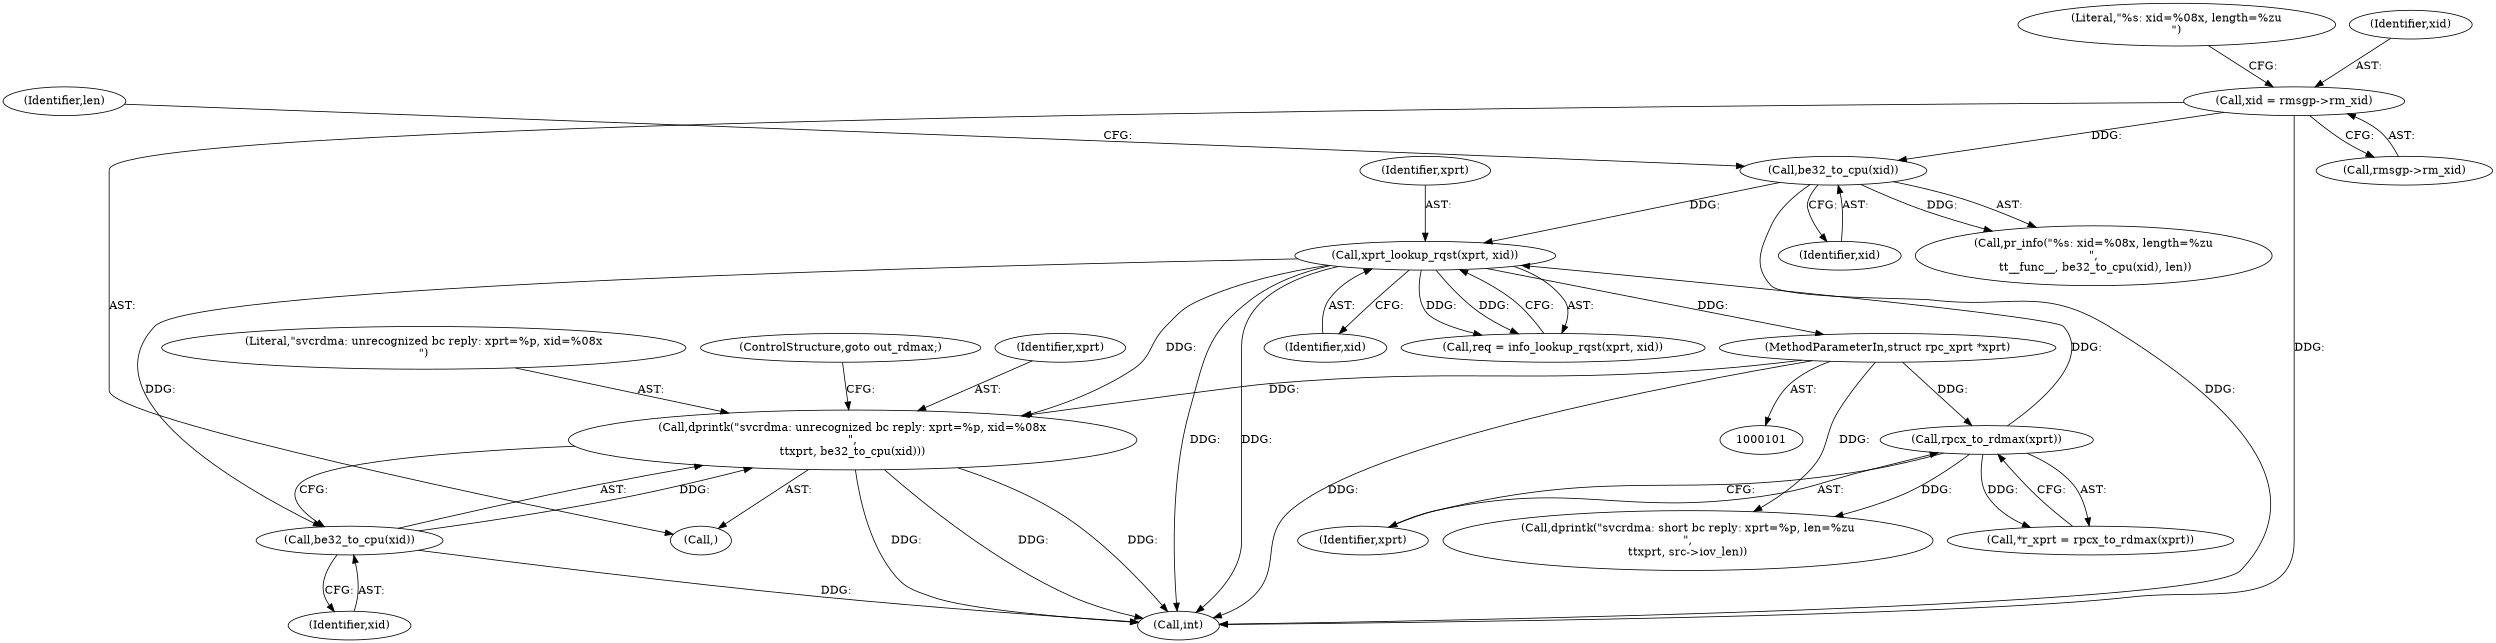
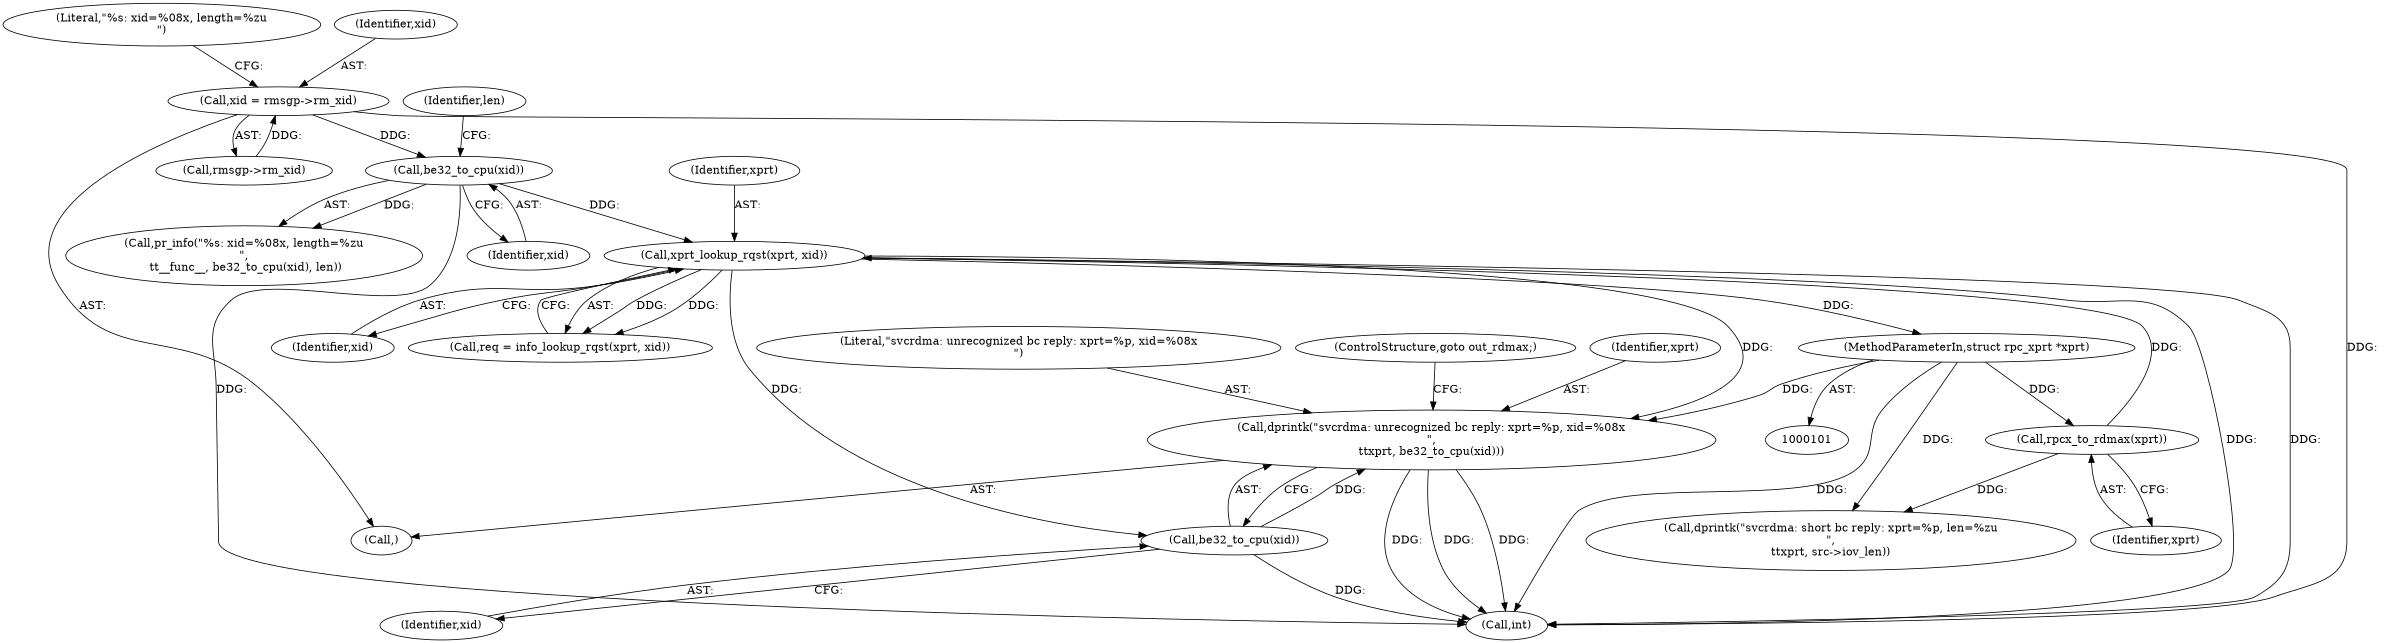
edge "(Call,xid = rmsgp->rm_xid)" -> "(Call,rmsgp->rm_xid)": label "CFG: " -> "AST: "
edge "(Call,rmsgp->rm_xid)" -> "(Call,xid = rmsgp->rm_xid)": label "AST: " -> "DDG: "
node "(Call,*r_xprt = rpcx_to_rdmax(xprt))": removed
